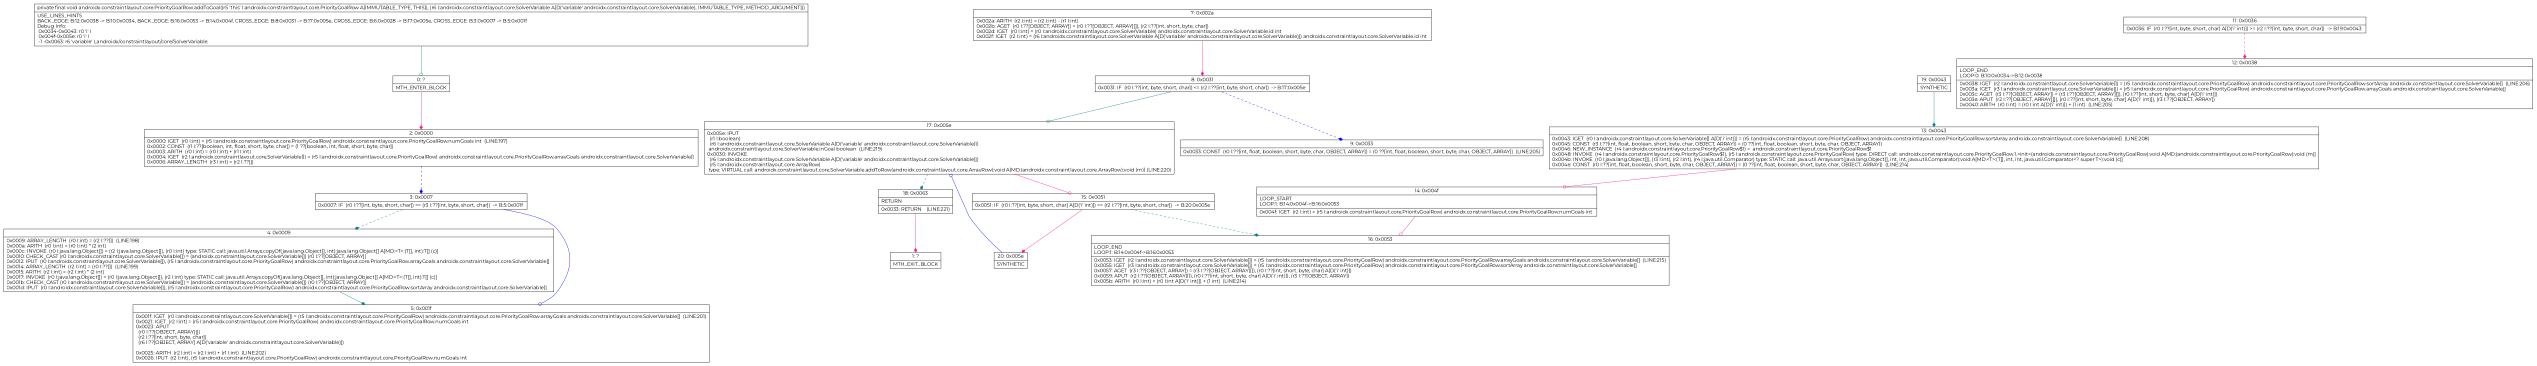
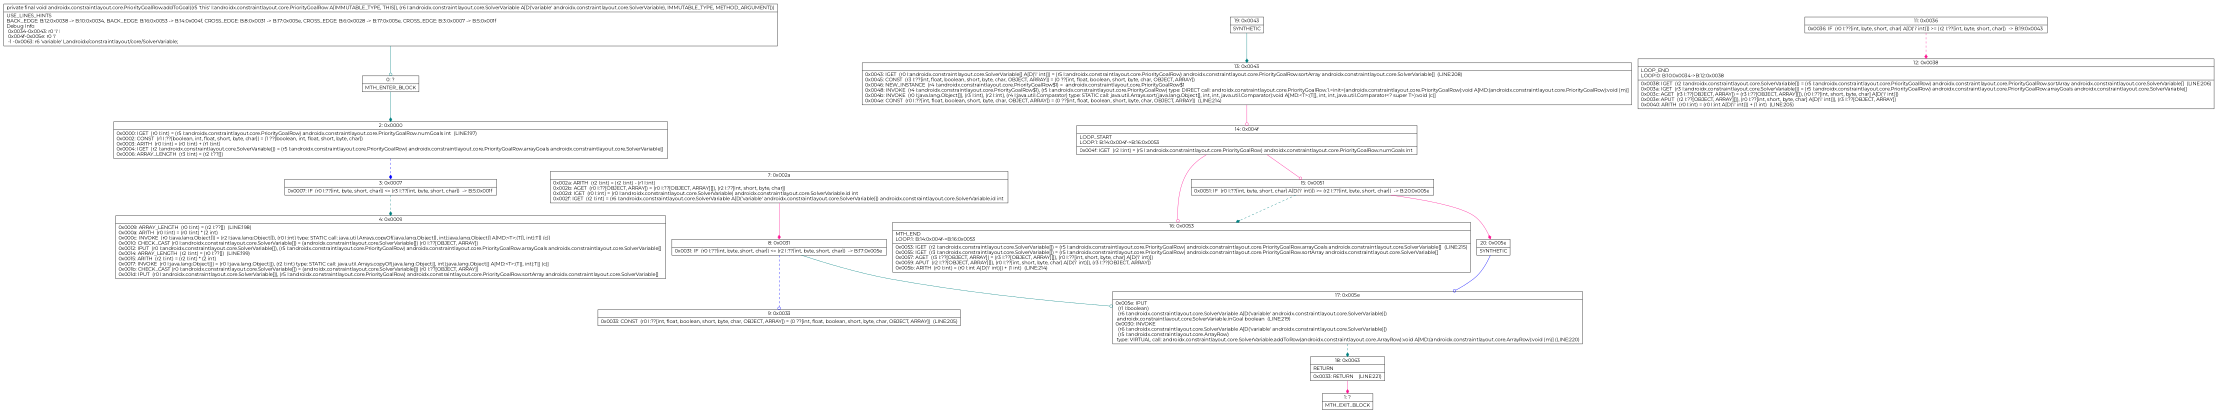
edge "0: ?" -> "2: 0x0000": color deeppink -> teal
edge "8: 0x0031" -> "9: 0x0033": arrowhead diamond -> odot
edge "17: 0x005e" -> "15: 0x0051": now "14: 0x004f" -> "15: 0x0051"
node "16: 0x0053": text "LOOP_END" -> "MTH_END"
node "5: 0x001f": removed
